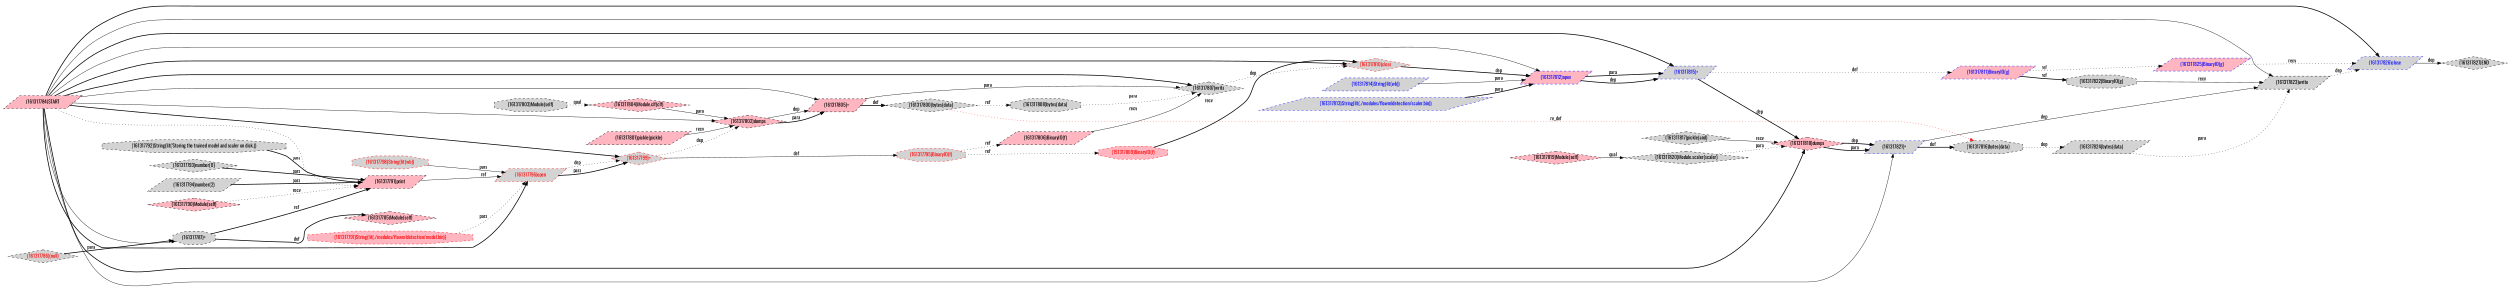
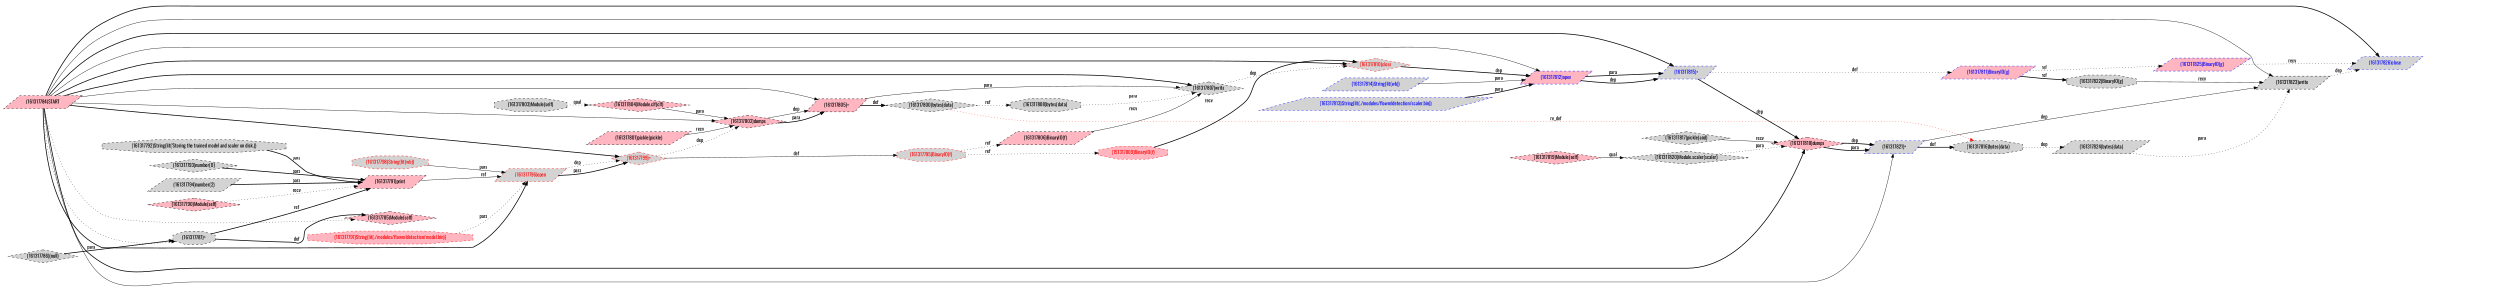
node "(161317827)END": removed
edge "(161317784)START" -> "(161317791)print": now "(161317784)START" -> "(161317785)Module(self)"
edge "(161317784)START" -> "(161317787)=": style solid -> dotted
node "(161317786)(null)": fontcolor red -> black
